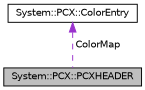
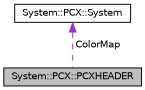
node "System::PCX::ColorEntry": label "System::PCX::ColorEntry" -> "System::PCX::System"
